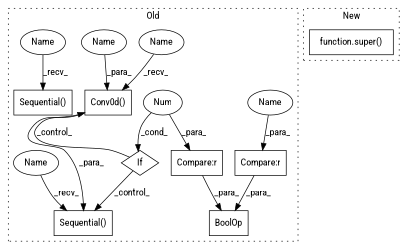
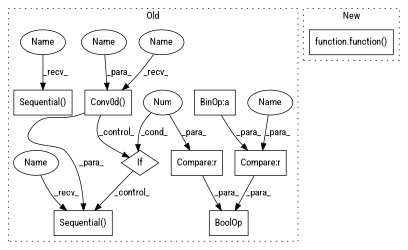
node "function.super()": label "function.super()" -> "function.function()"
node "BinOp:a": added
edge "If" -> "Conv0d()": reversed
